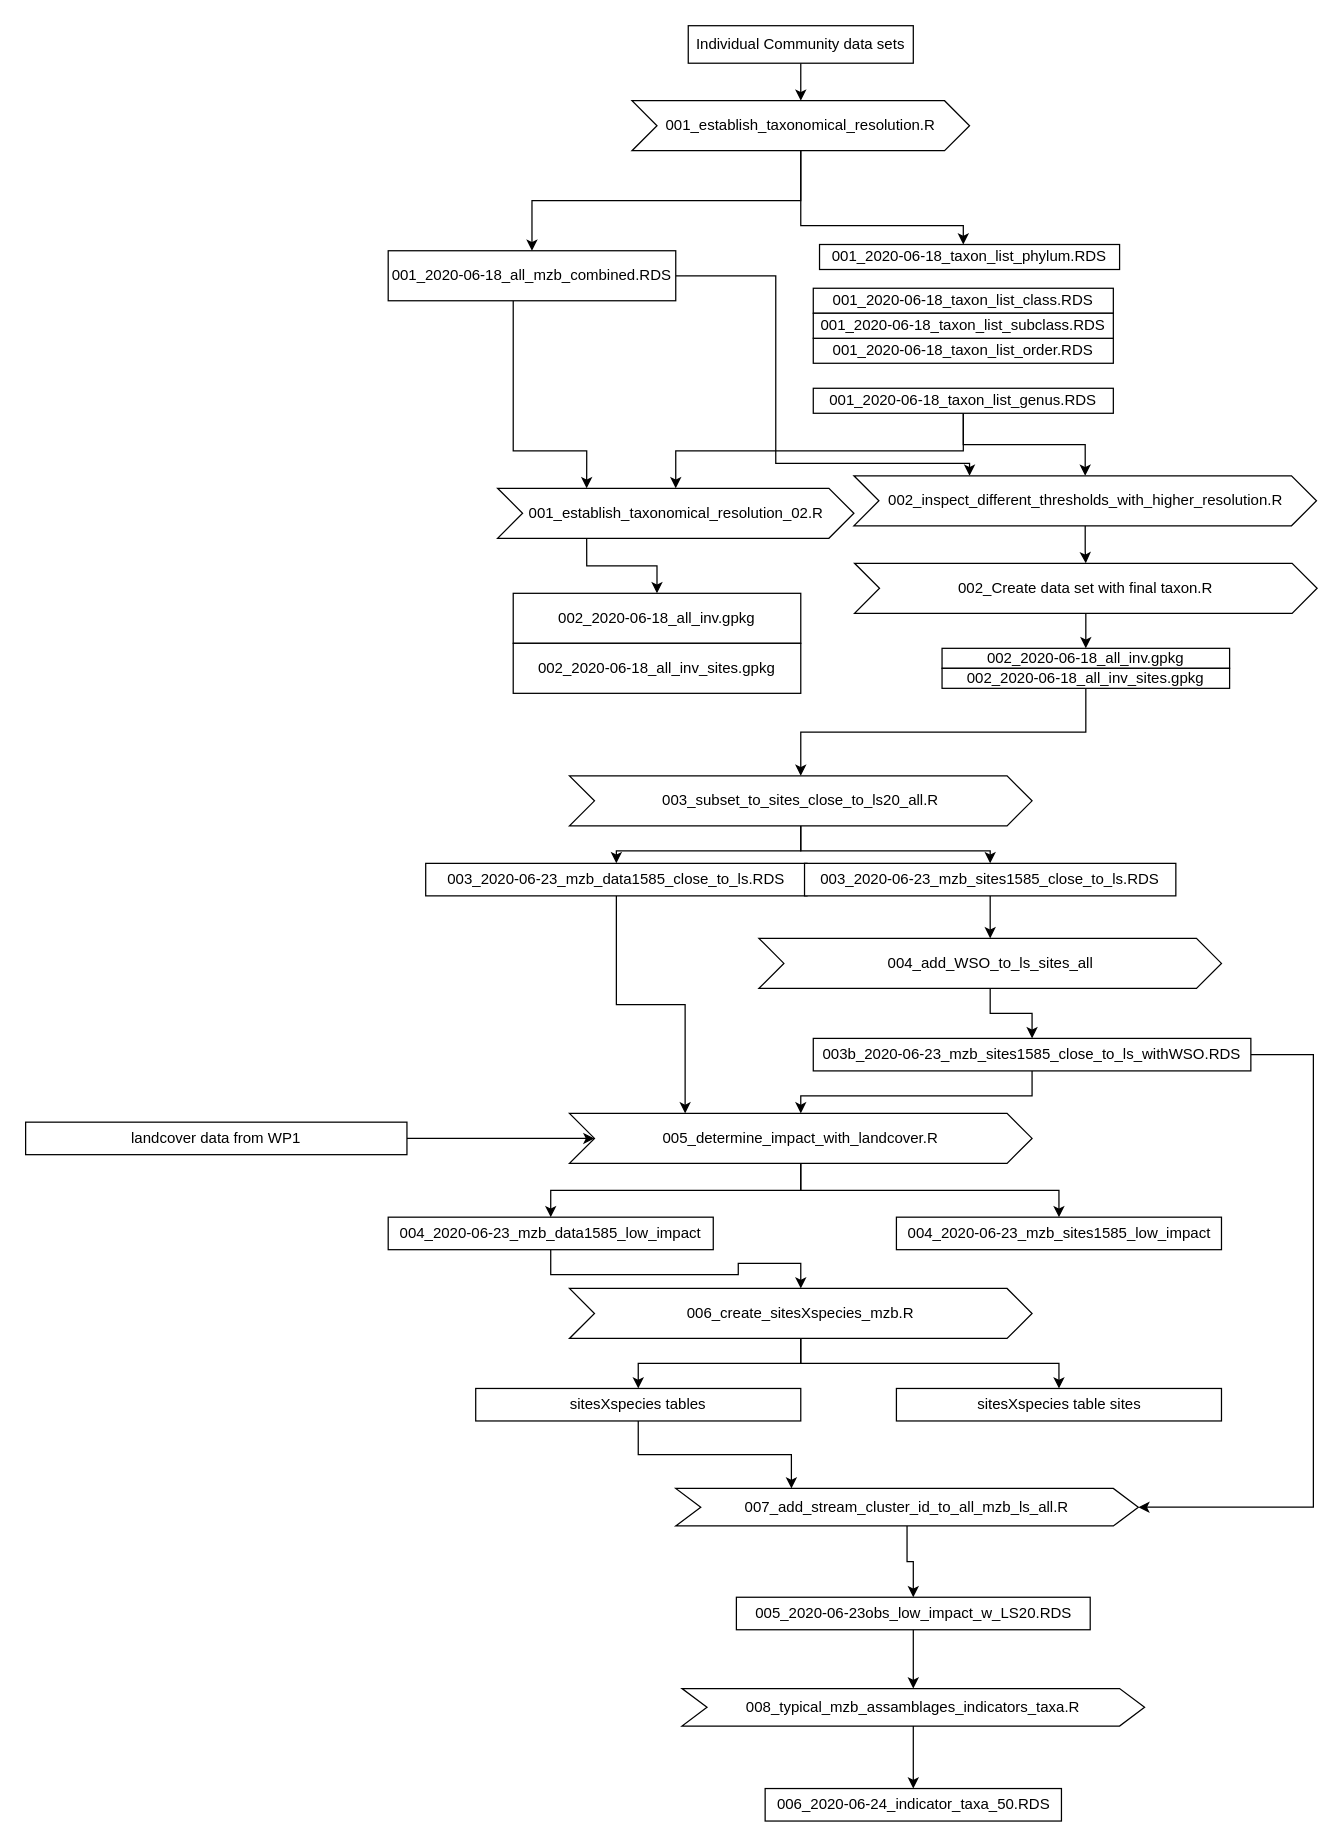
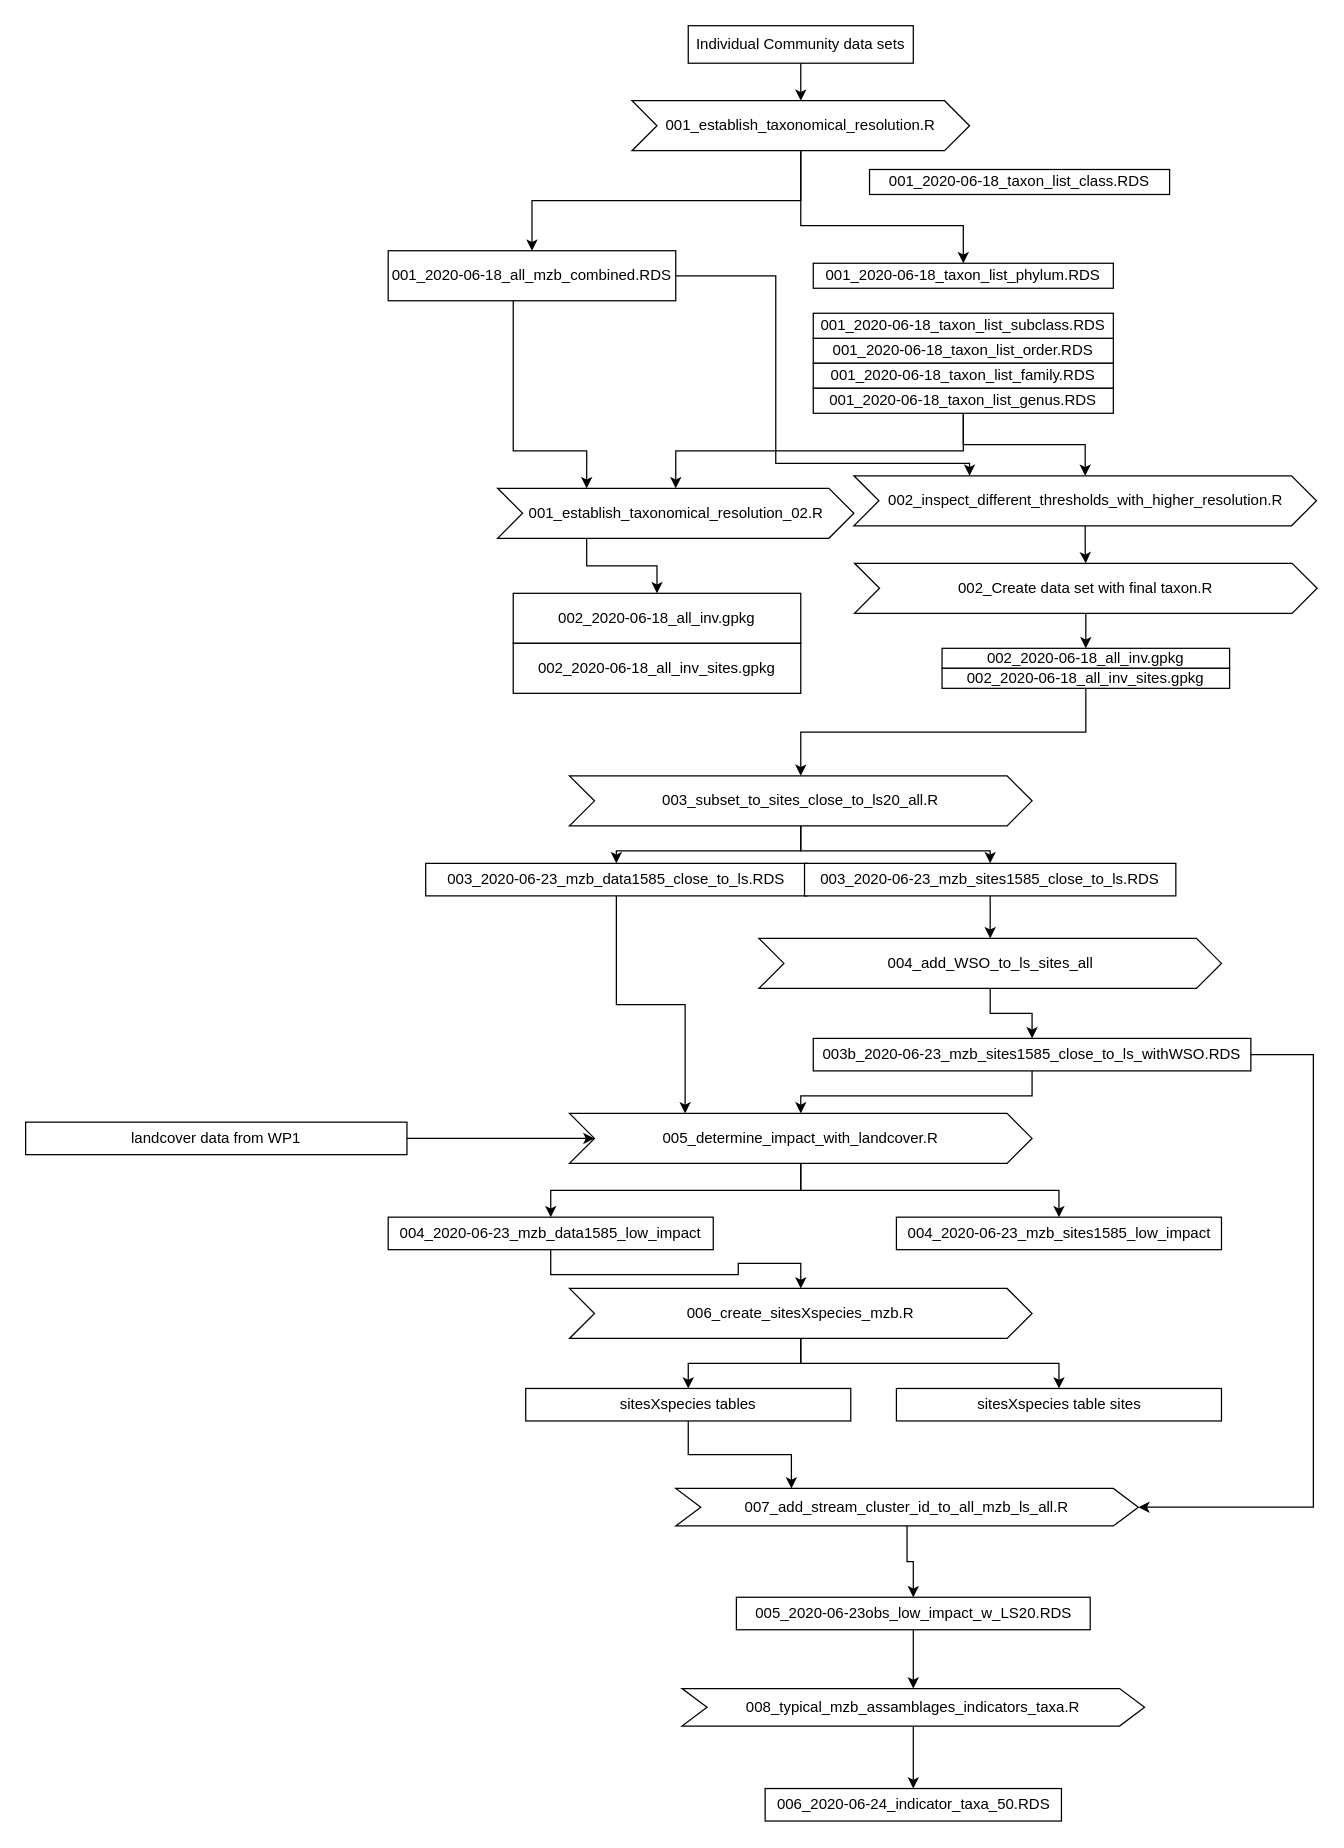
node "001_2020-06-18_taxon_list_phylum.RDS": moved (969, 257) -> (963, 276)
node "001_2020-06-18_taxon_list_class.RDS": moved (963, 301) -> (1019, 182)
node "001_2020-06-18_taxon_list_family.RDS": added
node "sitesXspecies tables": moved (638, 1404) -> (688, 1404)
